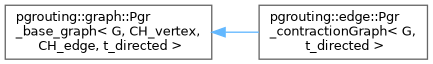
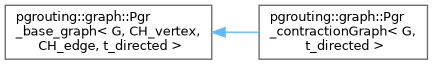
node "pgrouting::edge::Pgr _contractionGraph< G, t_directed >": label "pgrouting::edge::Pgr _contractionGraph< G, t_directed >" -> "pgrouting::graph::Pgr _contractionGraph< G, t_directed >"
